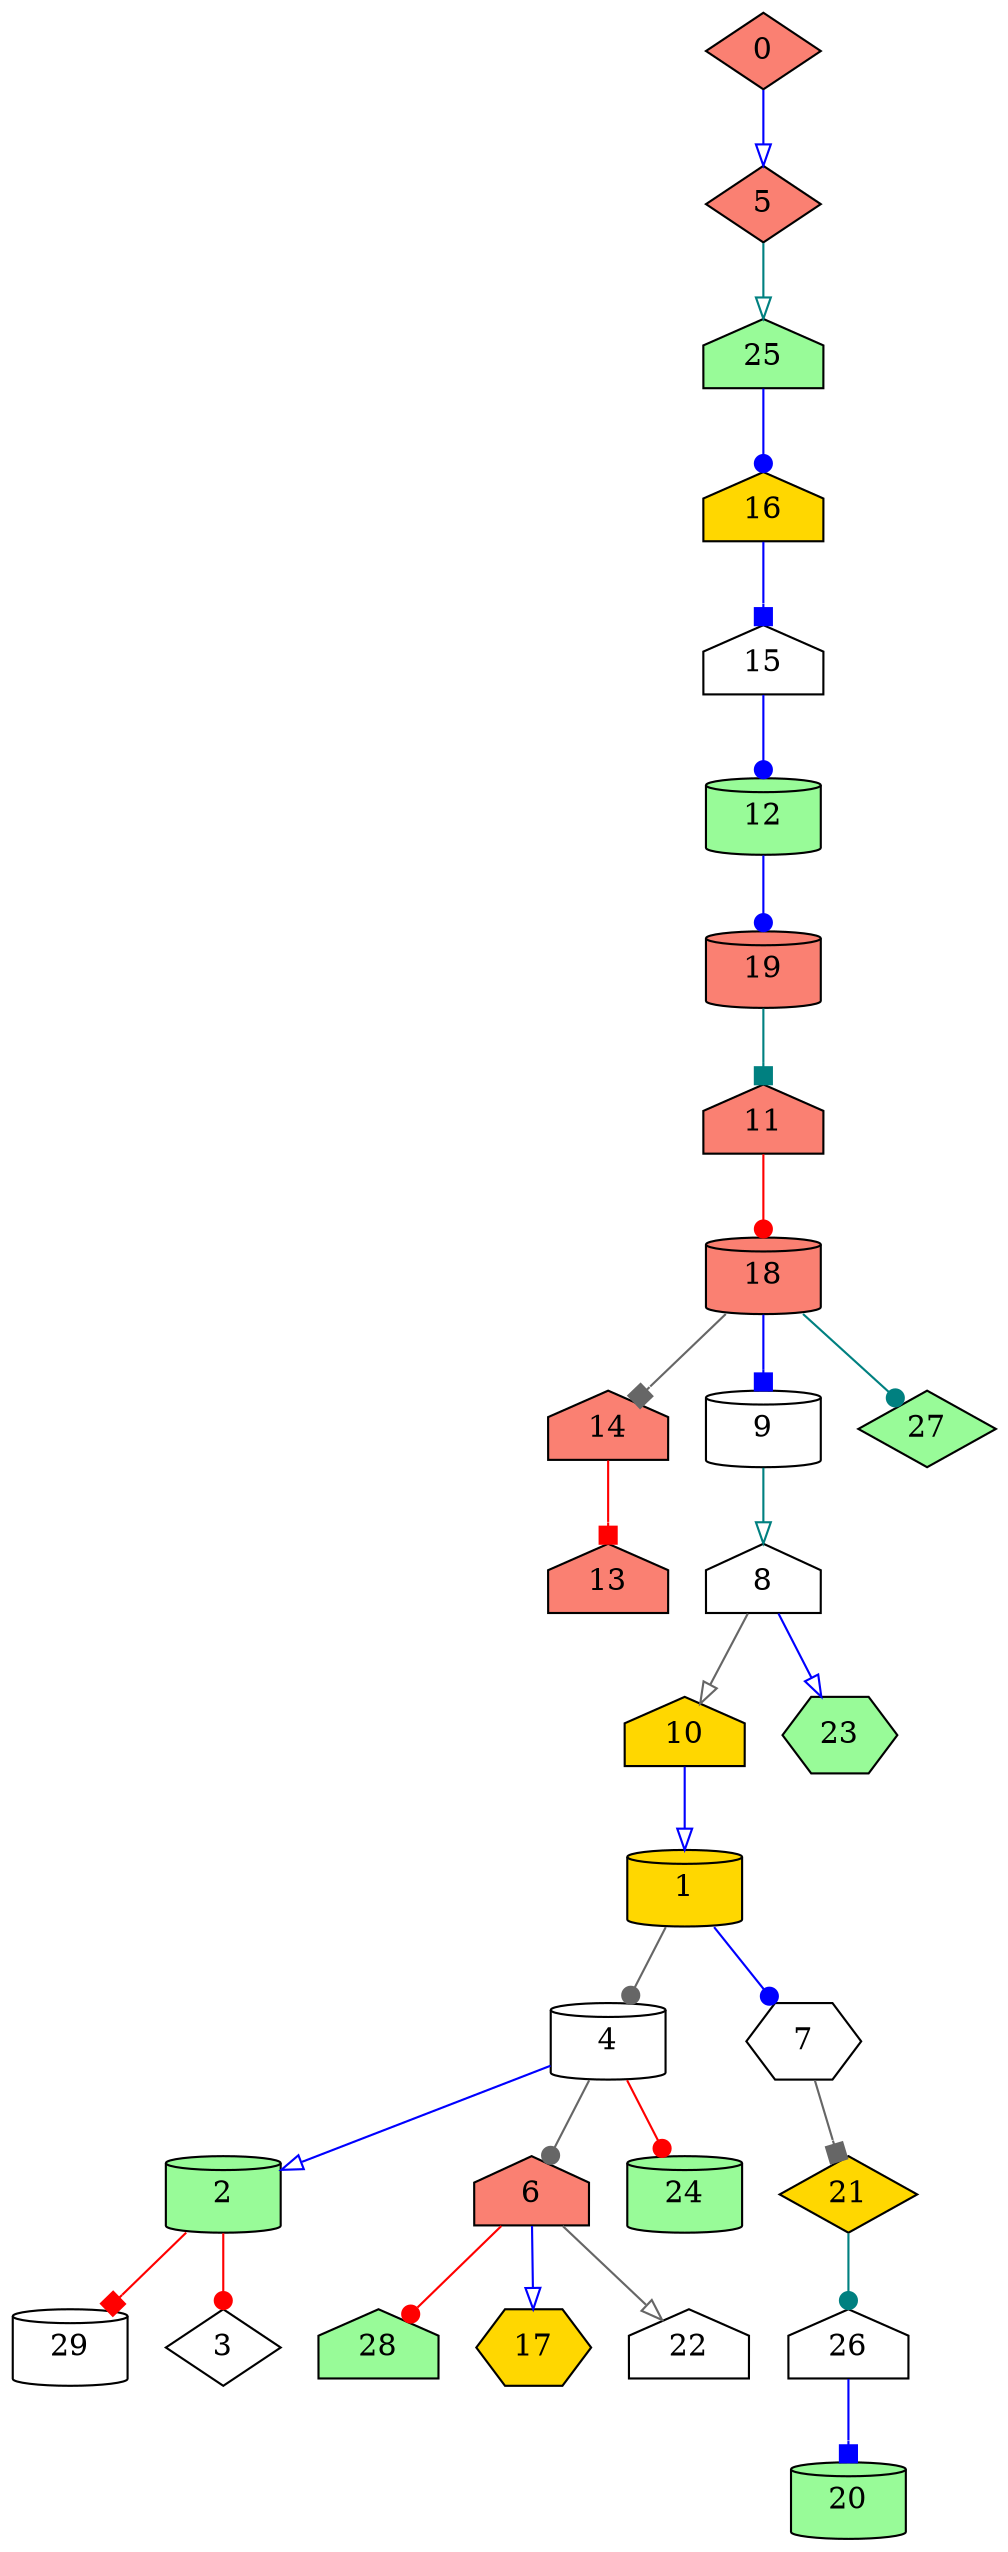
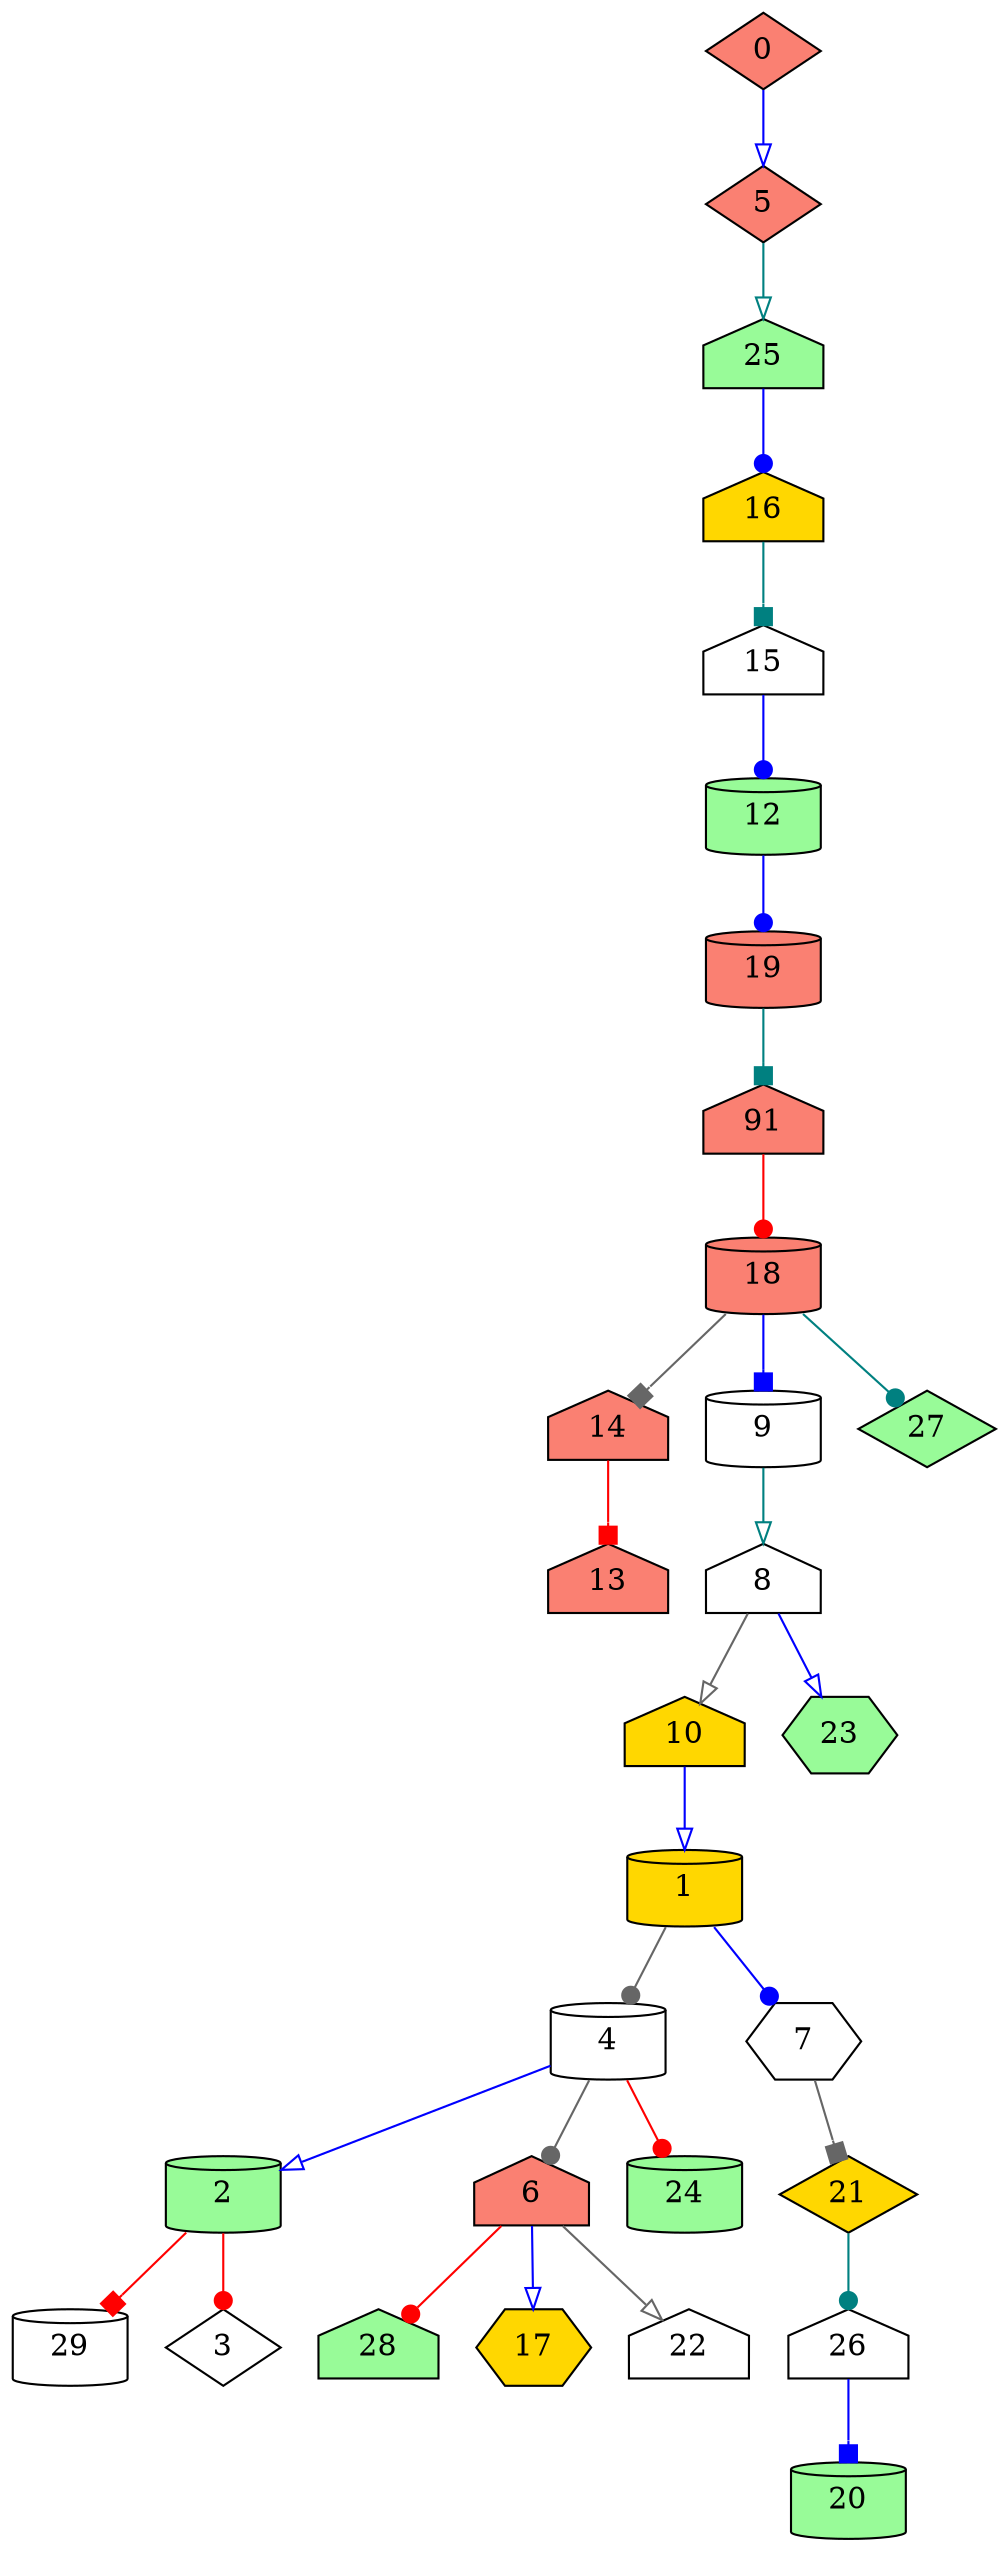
edge "16" -> "15": color blue -> teal
node "11": label "11" -> "91"
